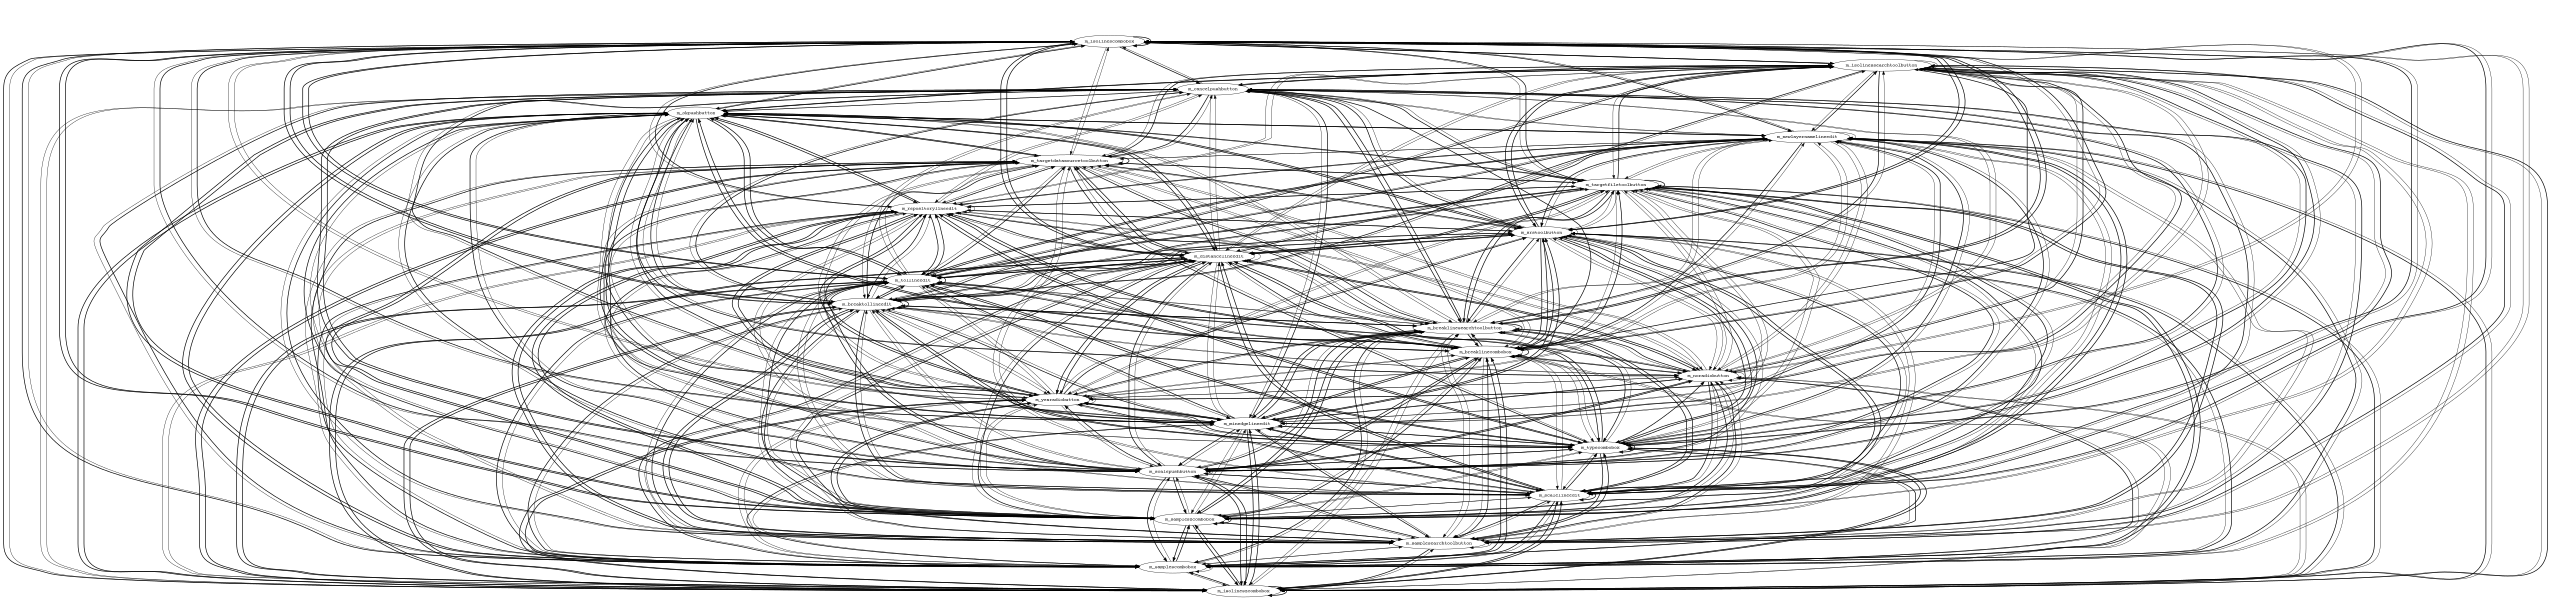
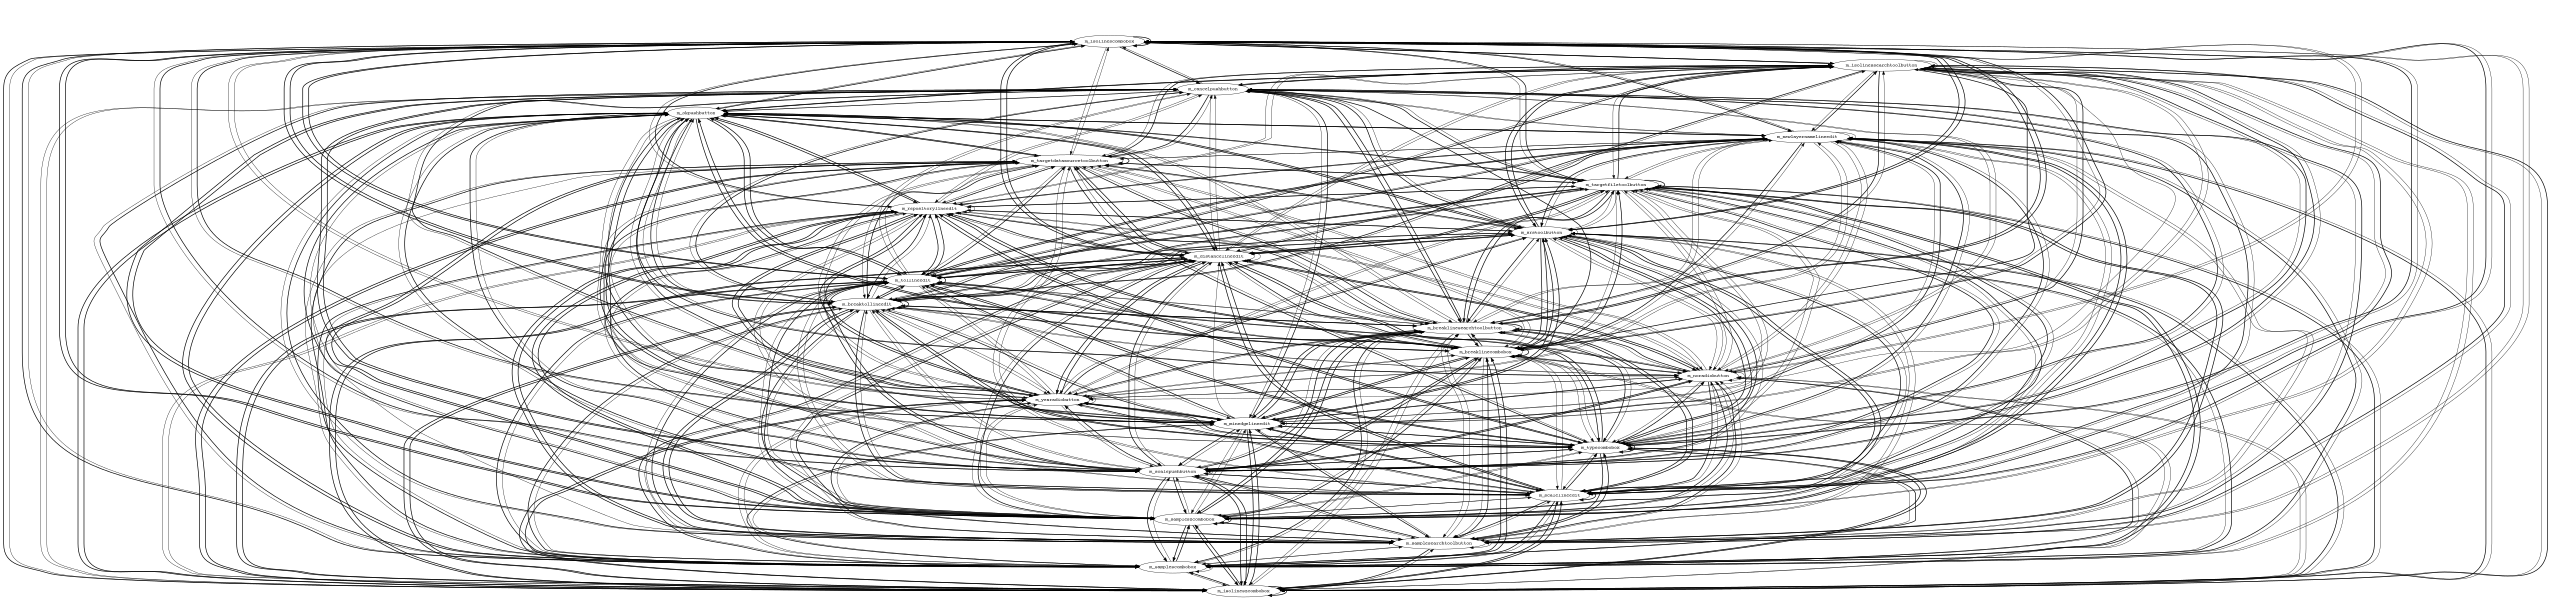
edge "m_yesradiobutton" -> "m_isolinessearchtoolbutton": removed
edge "m_distancelineedit" -> "m_minedgelineedit": removed
edge "m_noradiobutton" -> "m_typecombobox": added
edge "m_samplesearchtoolbutton" -> "m_targetdatasourcetoolbutton": removed
edge "m_samplesearchtoolbutton" -> "m_yesradiobutton": style bold -> solid
